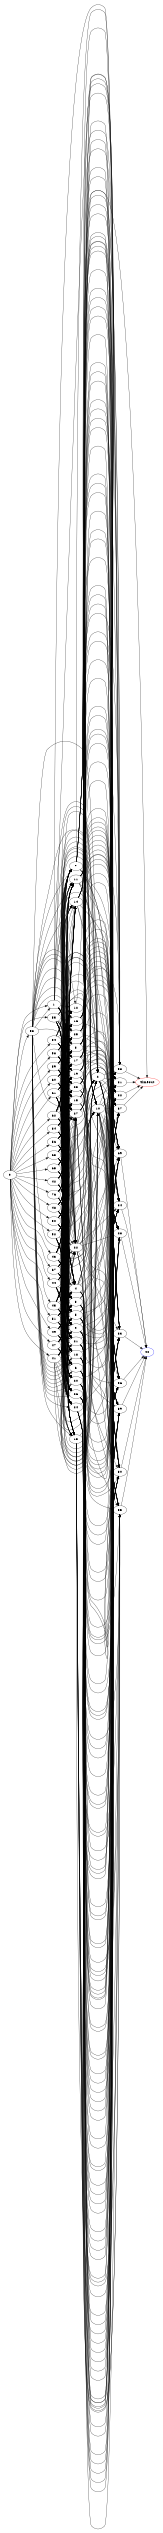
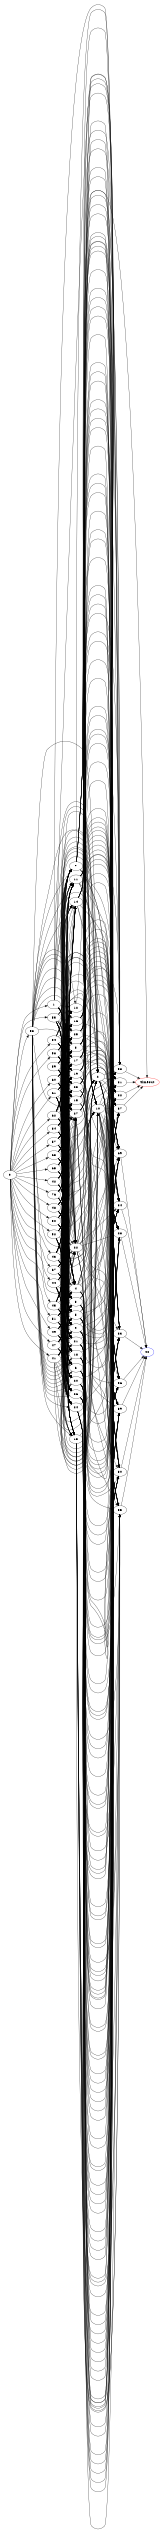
edge "53" -> "1": now "53" -> "4"
edge "0" -> "59": removed
node "56": label "56" -> "57"
